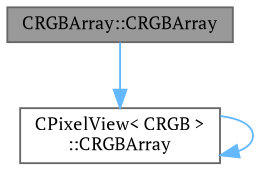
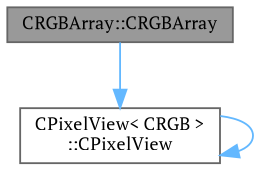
node "CPixelView< CRGB > ::CRGBArray": label "CPixelView< CRGB > ::CRGBArray" -> "CPixelView< CRGB > ::CPixelView"
